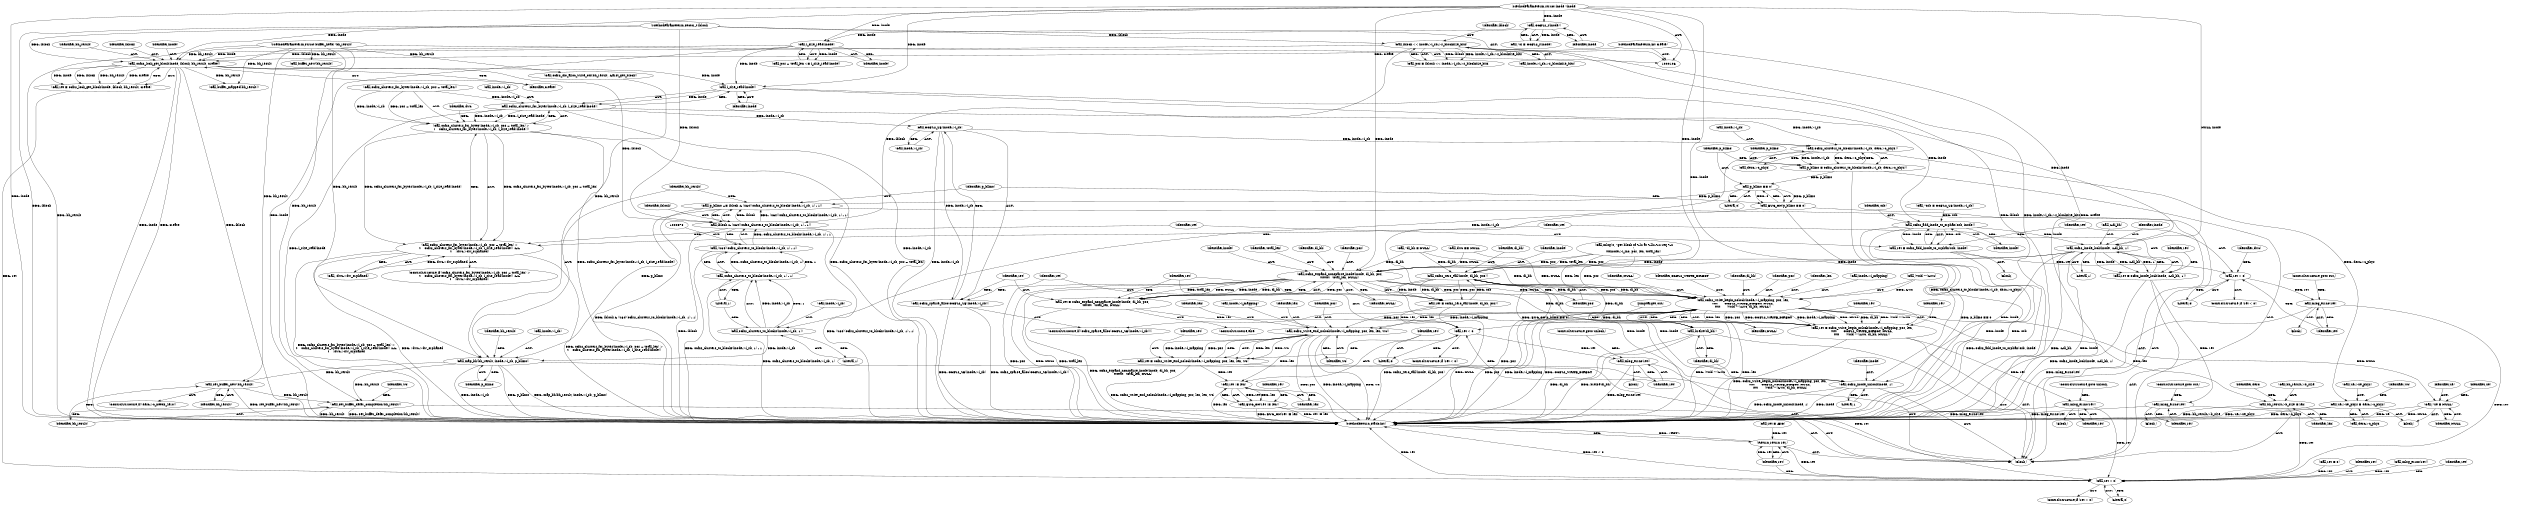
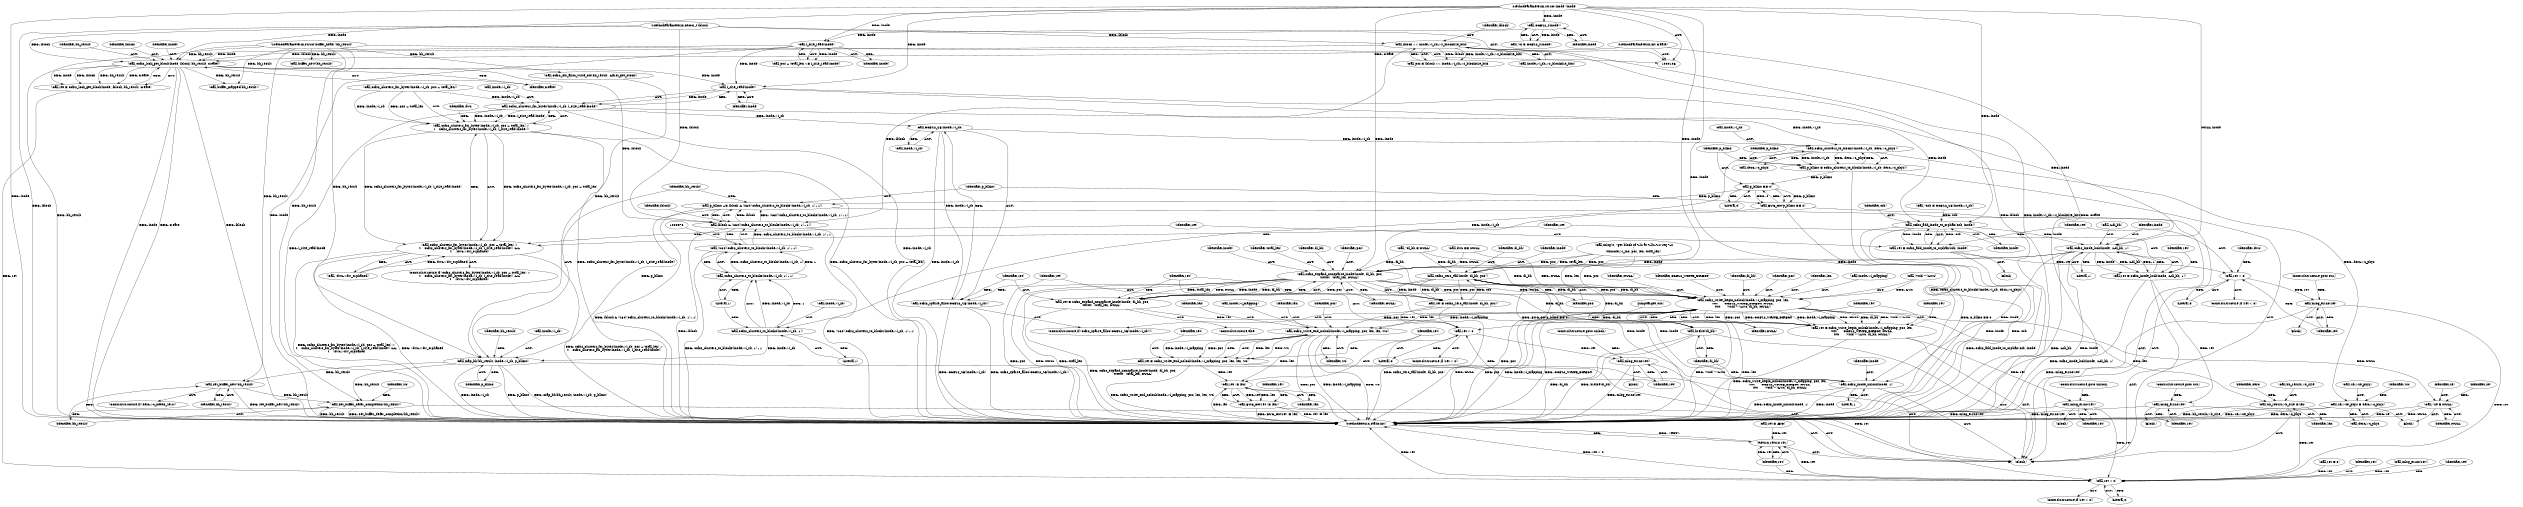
edge "(MethodParameterIn,struct inode *inode)" -> "(Call,ocfs2_add_inode_to_orphan(osb, inode))": added, label "DDG: inode"
edge "(Call,ocfs2_clusters_to_blocks(inode->i_sb, 1) - 1)" -> "(MethodReturn,static int)": removed, label "DDG: ocfs2_clusters_to_blocks(inode->i_sb, 1)"
